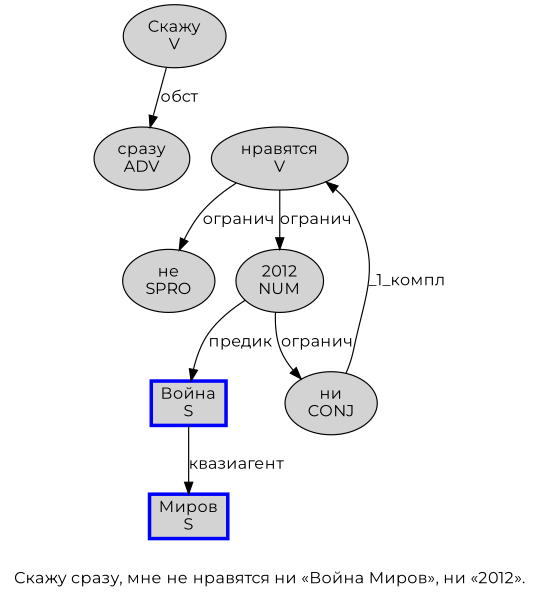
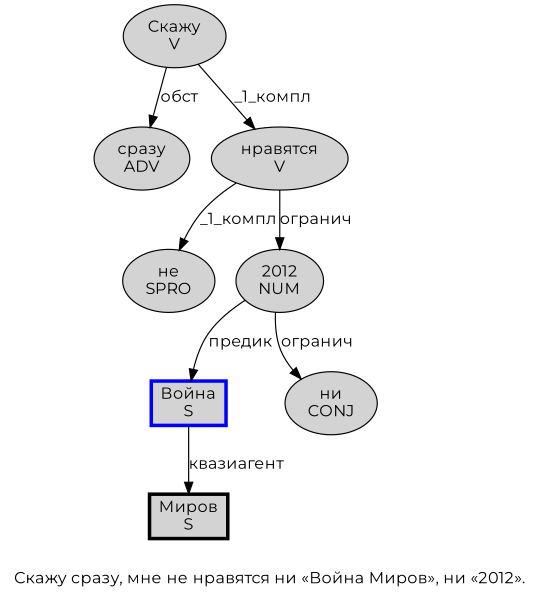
edge "нравятся V" -> "не SPRO": label "огранич" -> "_1_компл"
edge "ни CONJ" -> "нравятся V": now "Скажу V" -> "нравятся V"
node "Миров S": color blue -> black
